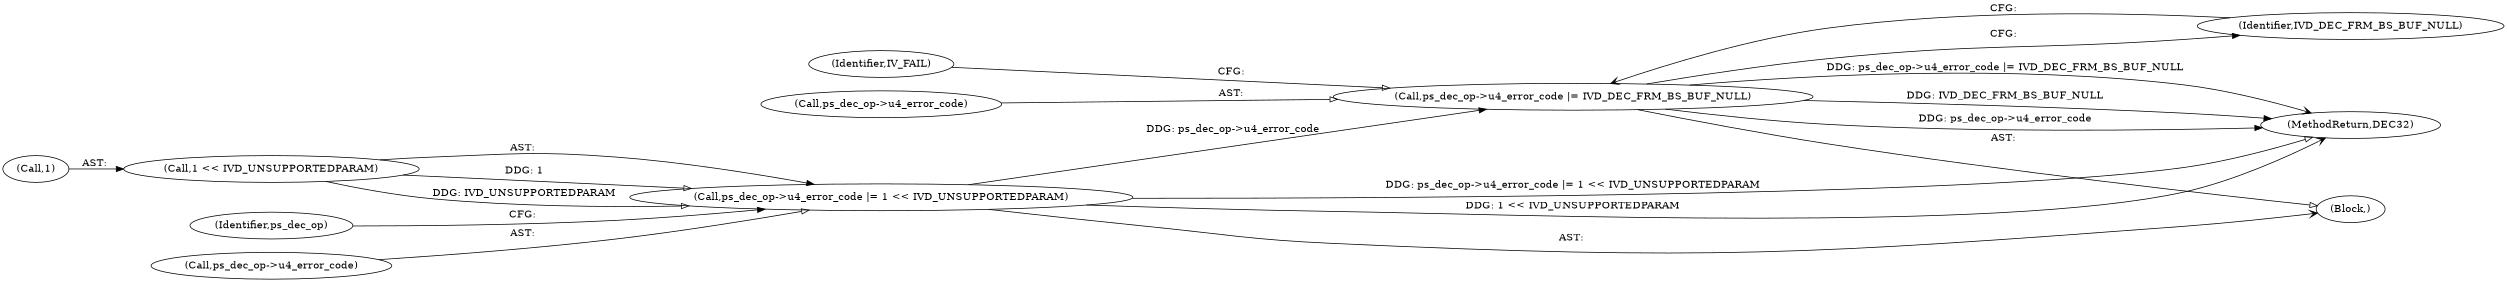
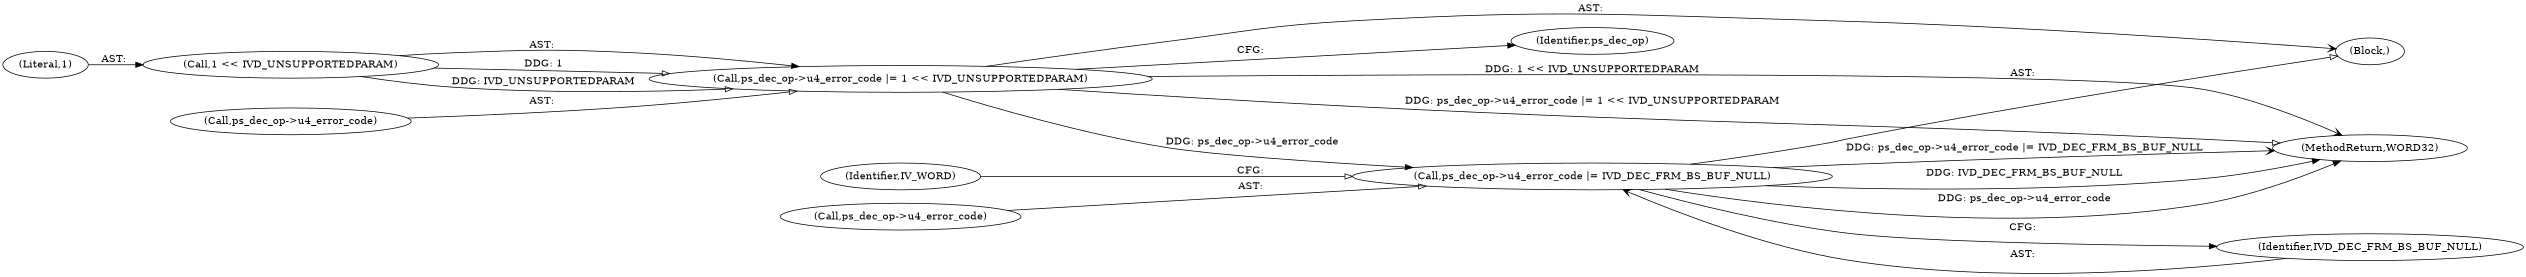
edge "(Identifier,IVD_DEC_FRM_BS_BUF_NULL)" -> "(Call,ps_dec_op->u4_error_code |= IVD_DEC_FRM_BS_BUF_NULL)": label "CFG: " -> "AST: "
node "(Identifier,IV_FAIL)": label "(Identifier,IV_FAIL)" -> "(Identifier,IV_WORD)"
node "(MethodReturn,DEC32)": label "(MethodReturn,DEC32)" -> "(MethodReturn,WORD32)"
node "(Call,1)": label "(Call,1)" -> "(Literal,1)"
edge "(Identifier,ps_dec_op)" -> "(Call,ps_dec_op->u4_error_code |= 1 << IVD_UNSUPPORTEDPARAM)": reversed
